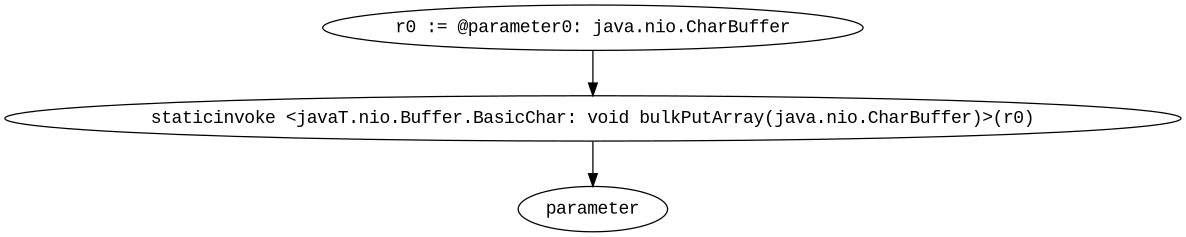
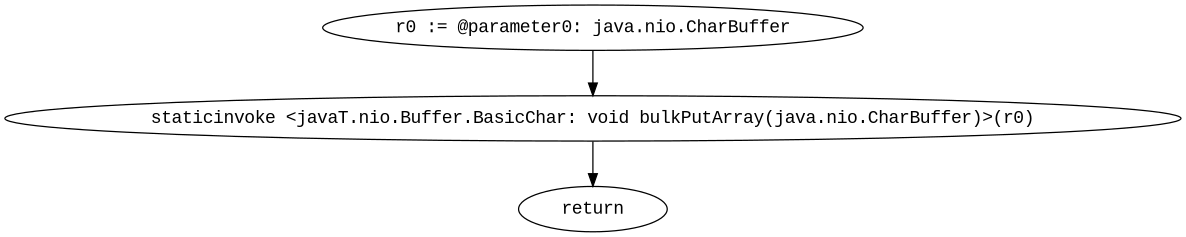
node "parameter": label "parameter" -> "return"
